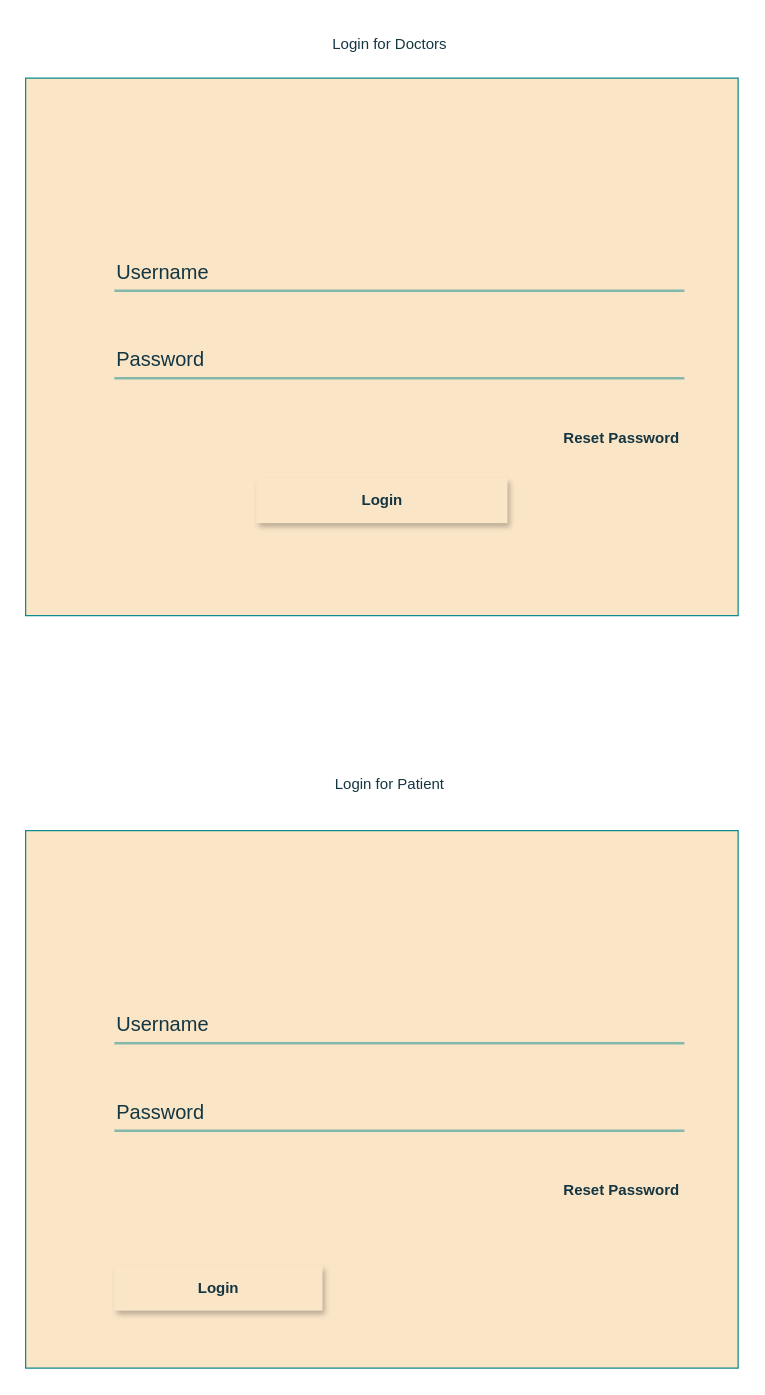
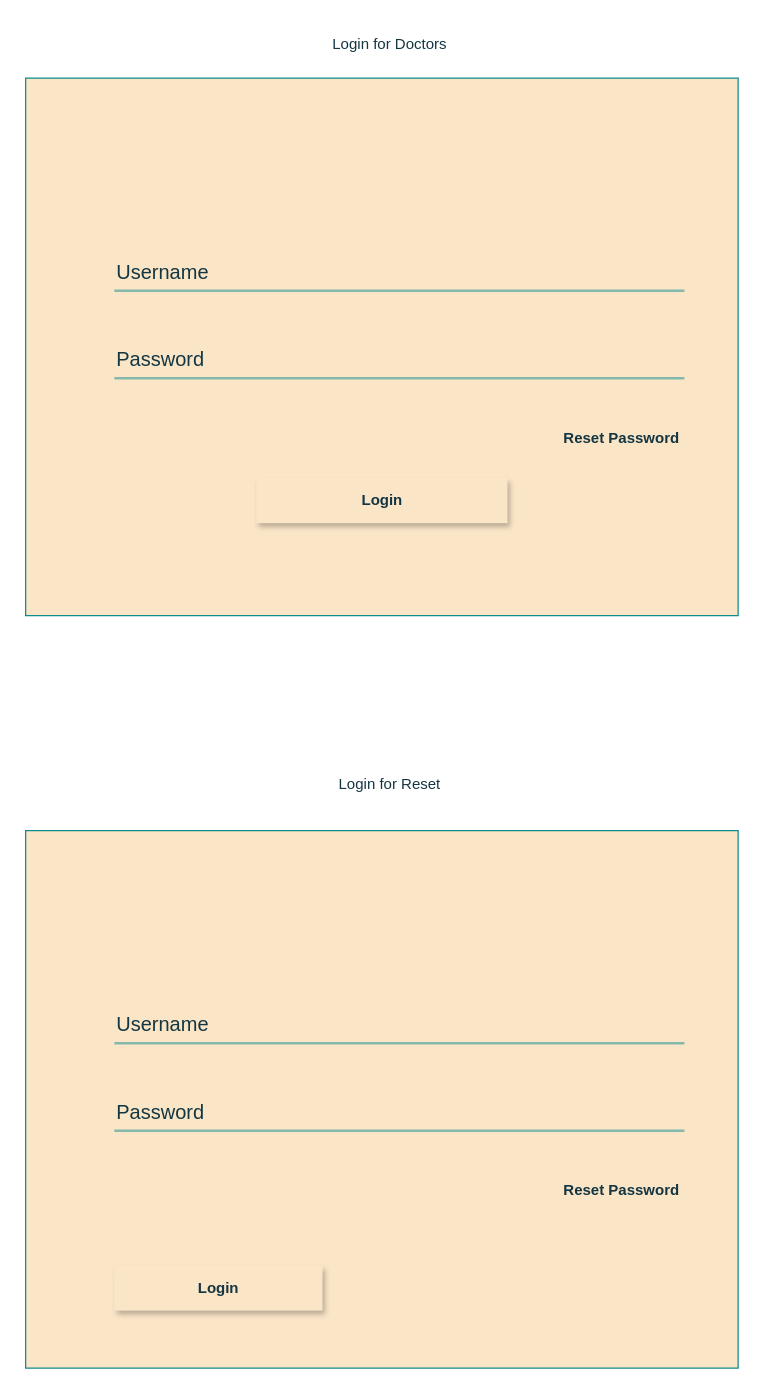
node "Login for Patient": label "Login for Patient" -> "Login for Reset"
